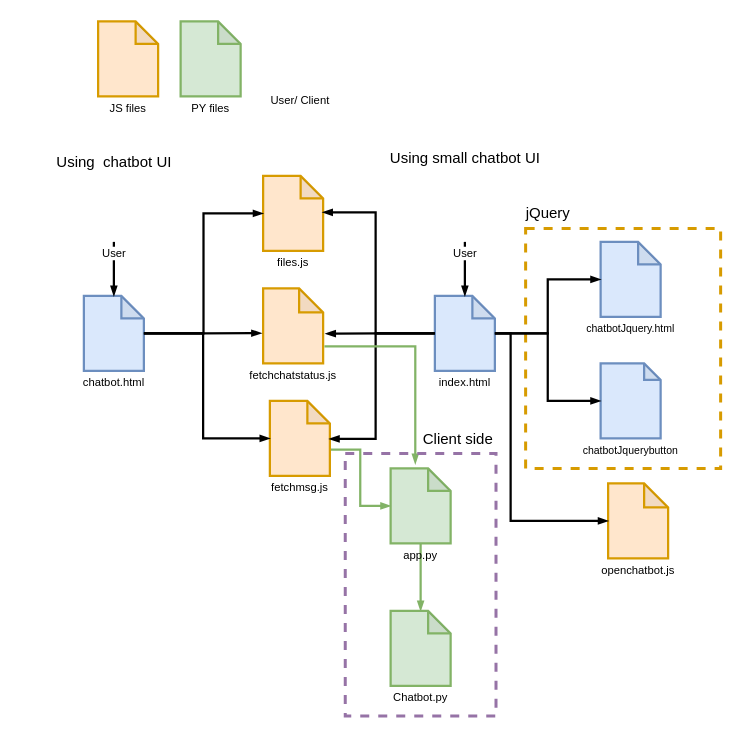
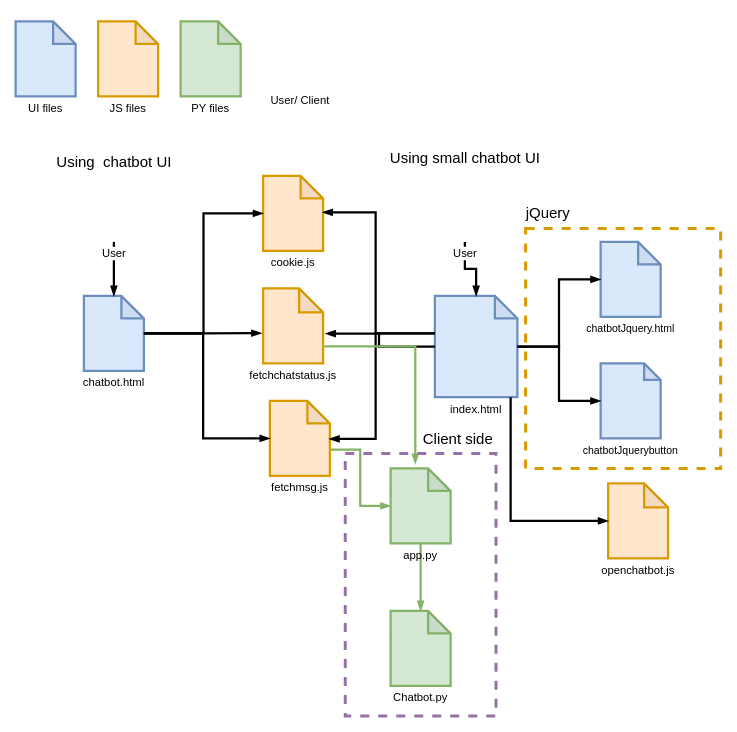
node "UI files": added
node "files.js": label "files.js" -> "cookie.js"
node "index.html": size 60x75 -> 83x101
